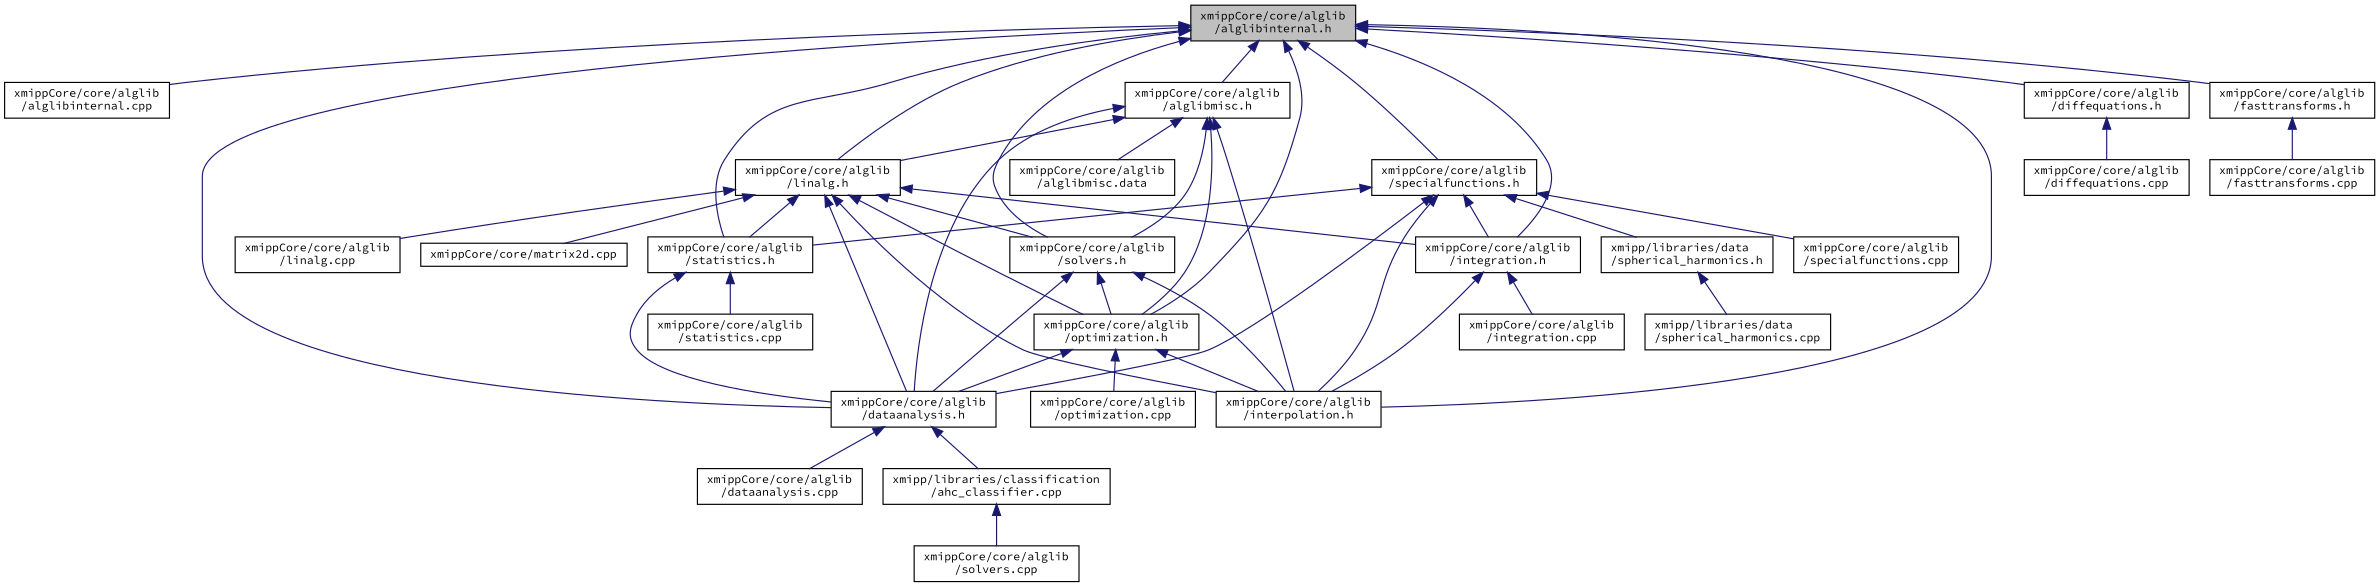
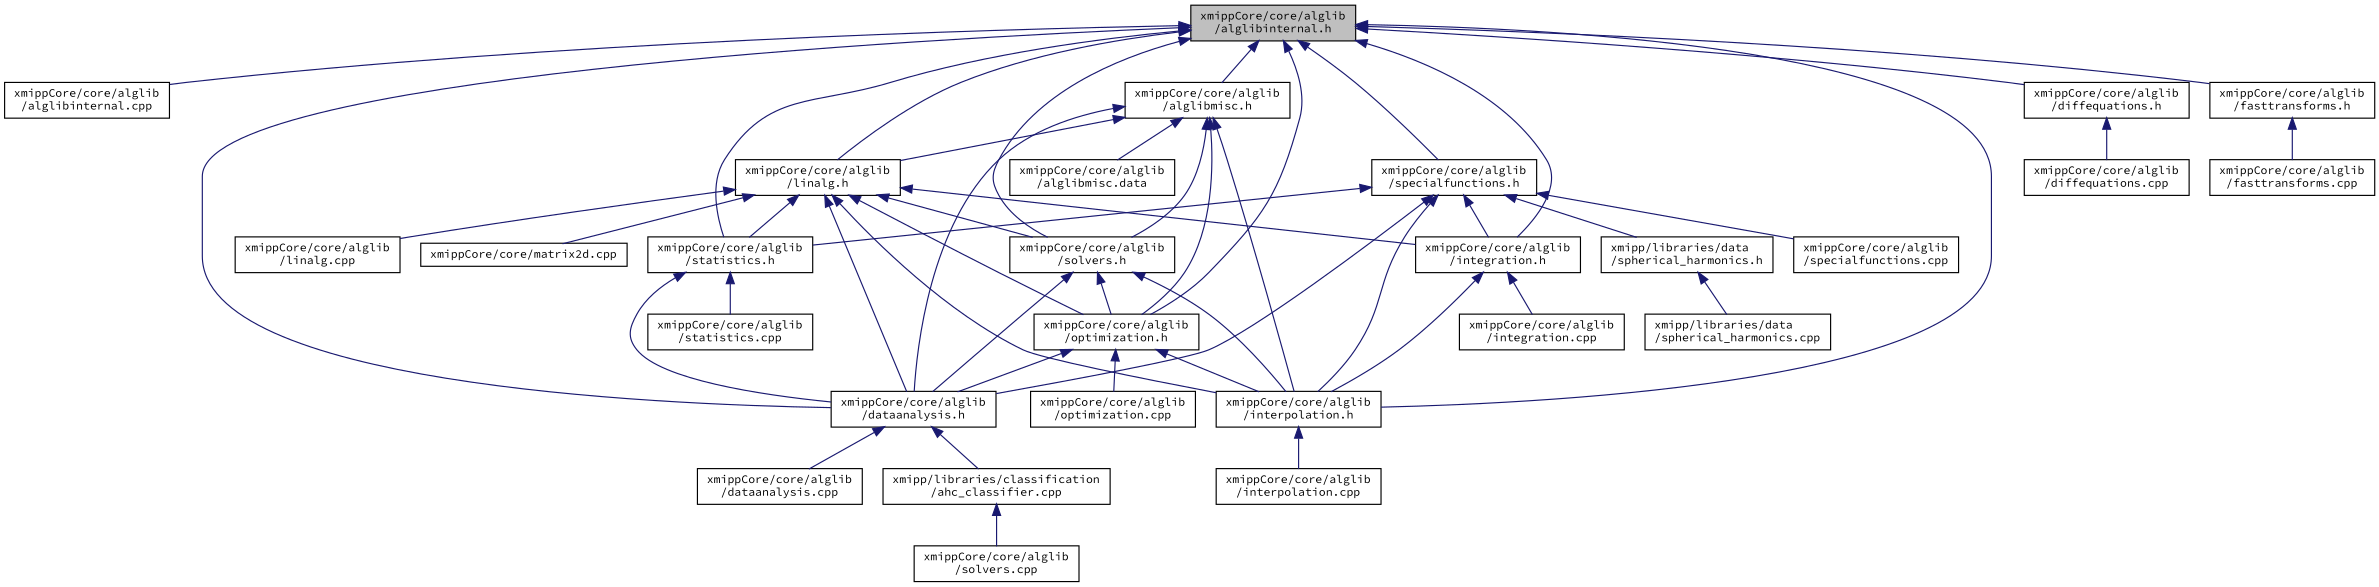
node "xmippCore/core/alglib /interpolation.cpp": added
